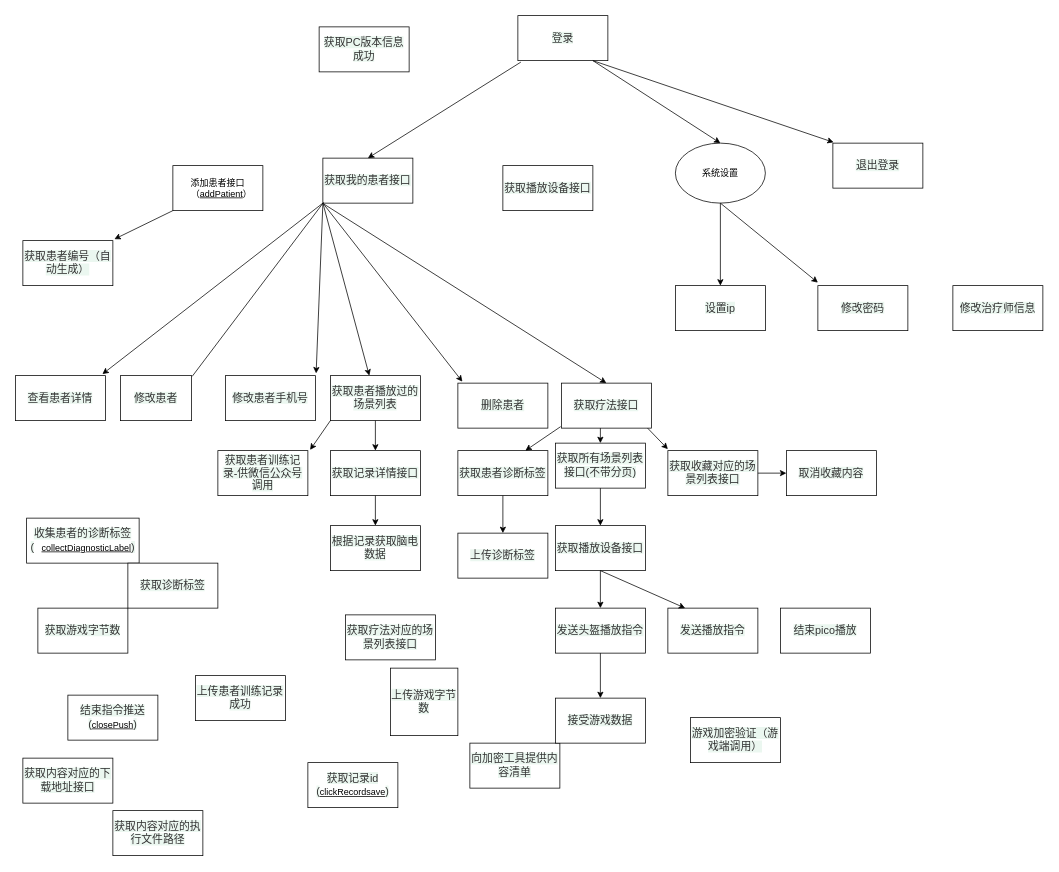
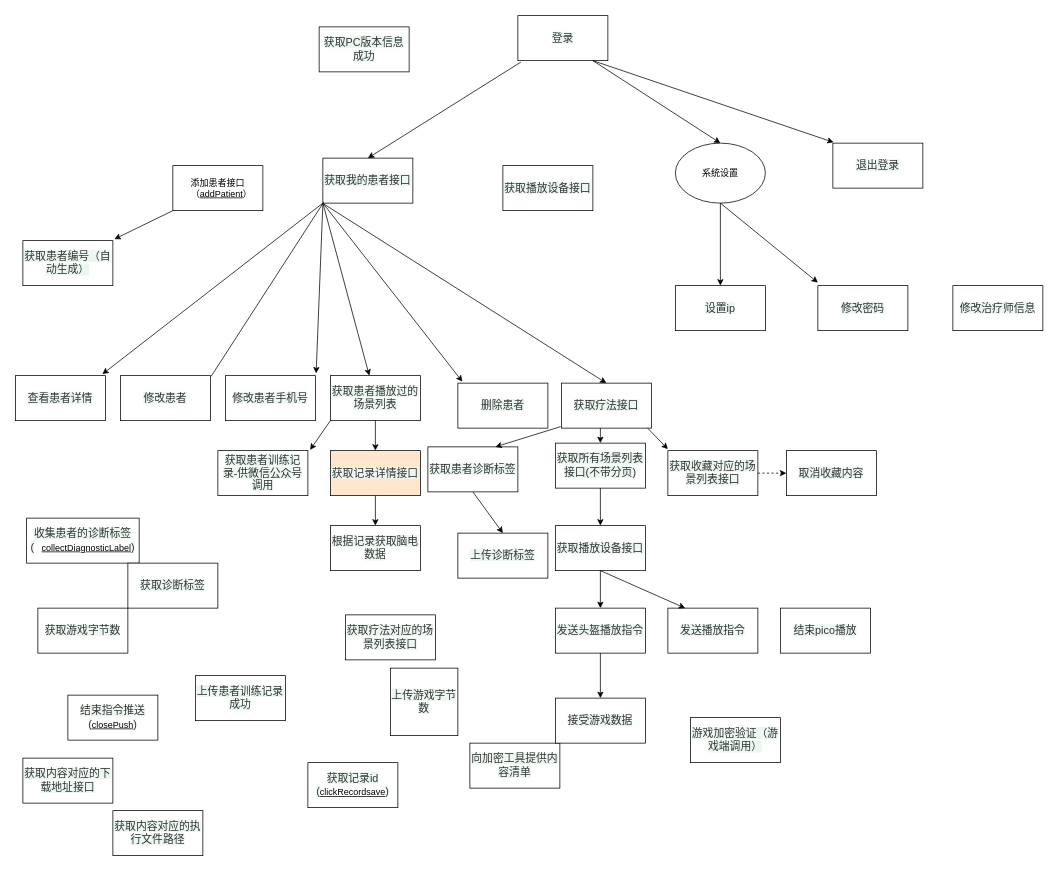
node "修改患者": size 71x45 -> 90x45
node "获取记录详情接口": fillcolor #ffffff -> #ffe6cc
node "获取患者诊断标签": moved (503, 473) -> (473, 469)
edge "获取收藏对应的场景列表接口" -> "取消收藏内容": style solid -> dashed
